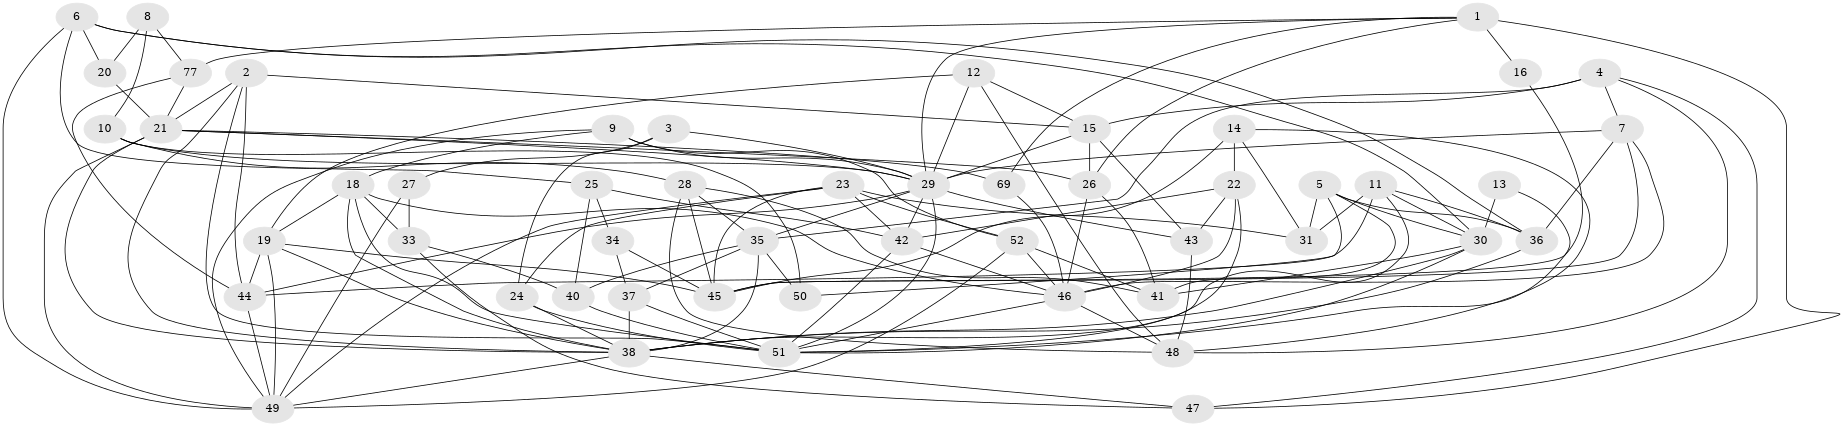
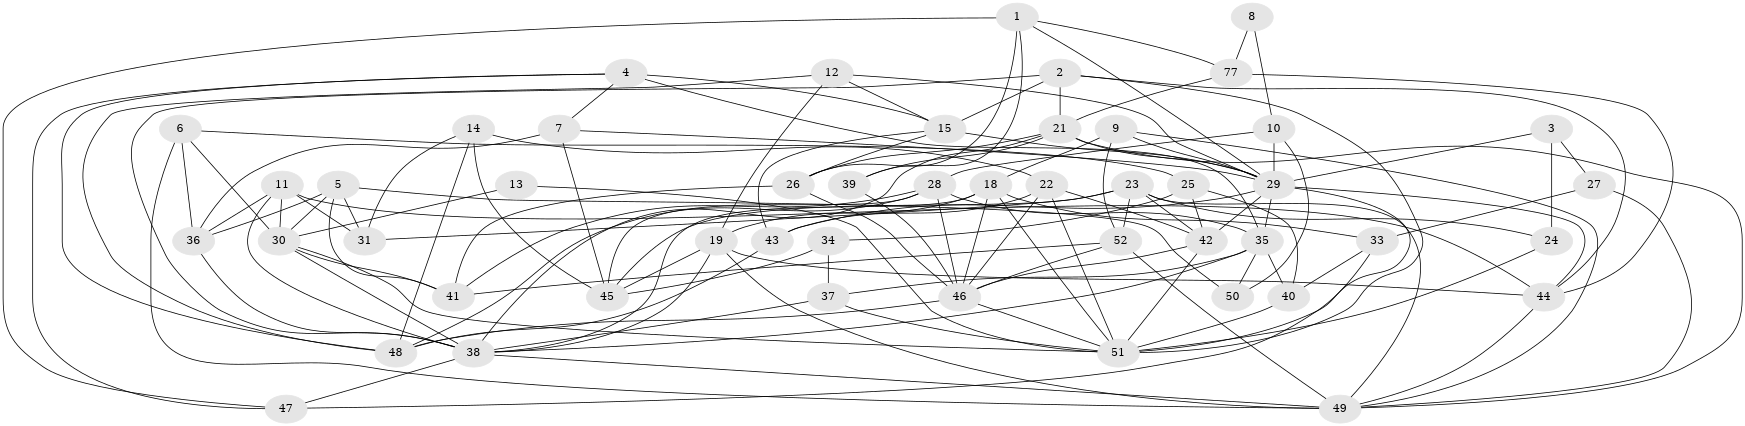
node "20": removed
node "16": removed
node "69": label "69" -> "39"
edge "7" -- "46": now "28" -- "46"
edge "24" -- "38": removed
